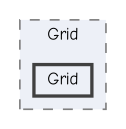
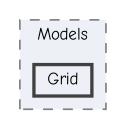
cluster "Grid": label "Grid" -> "Models"
